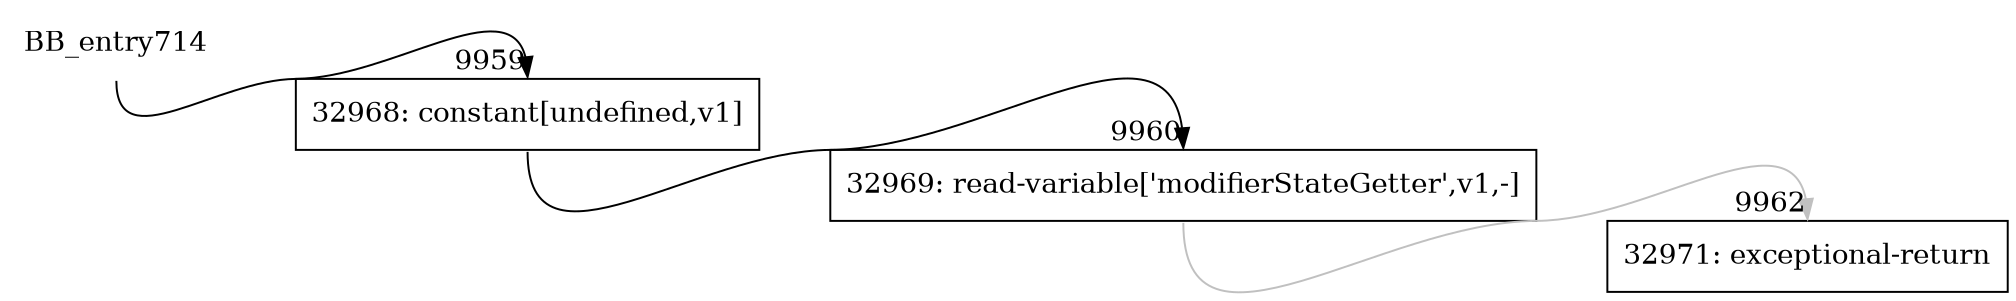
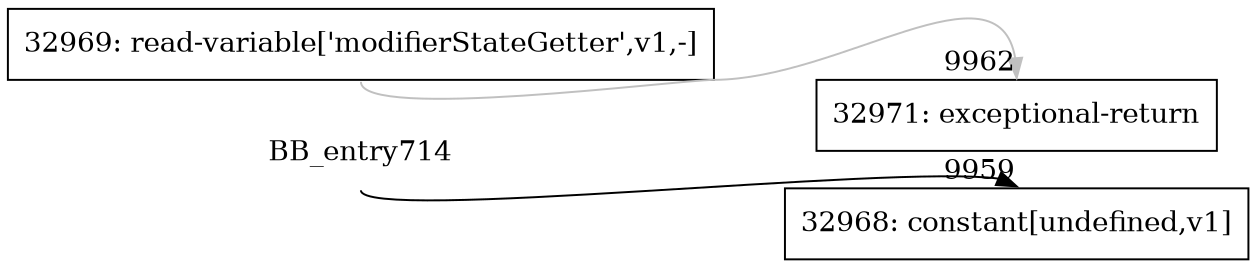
edge "32968: constant[undefined,v1]" -> "32969: read-variable['modifierStateGetter',v1,-]": removed
